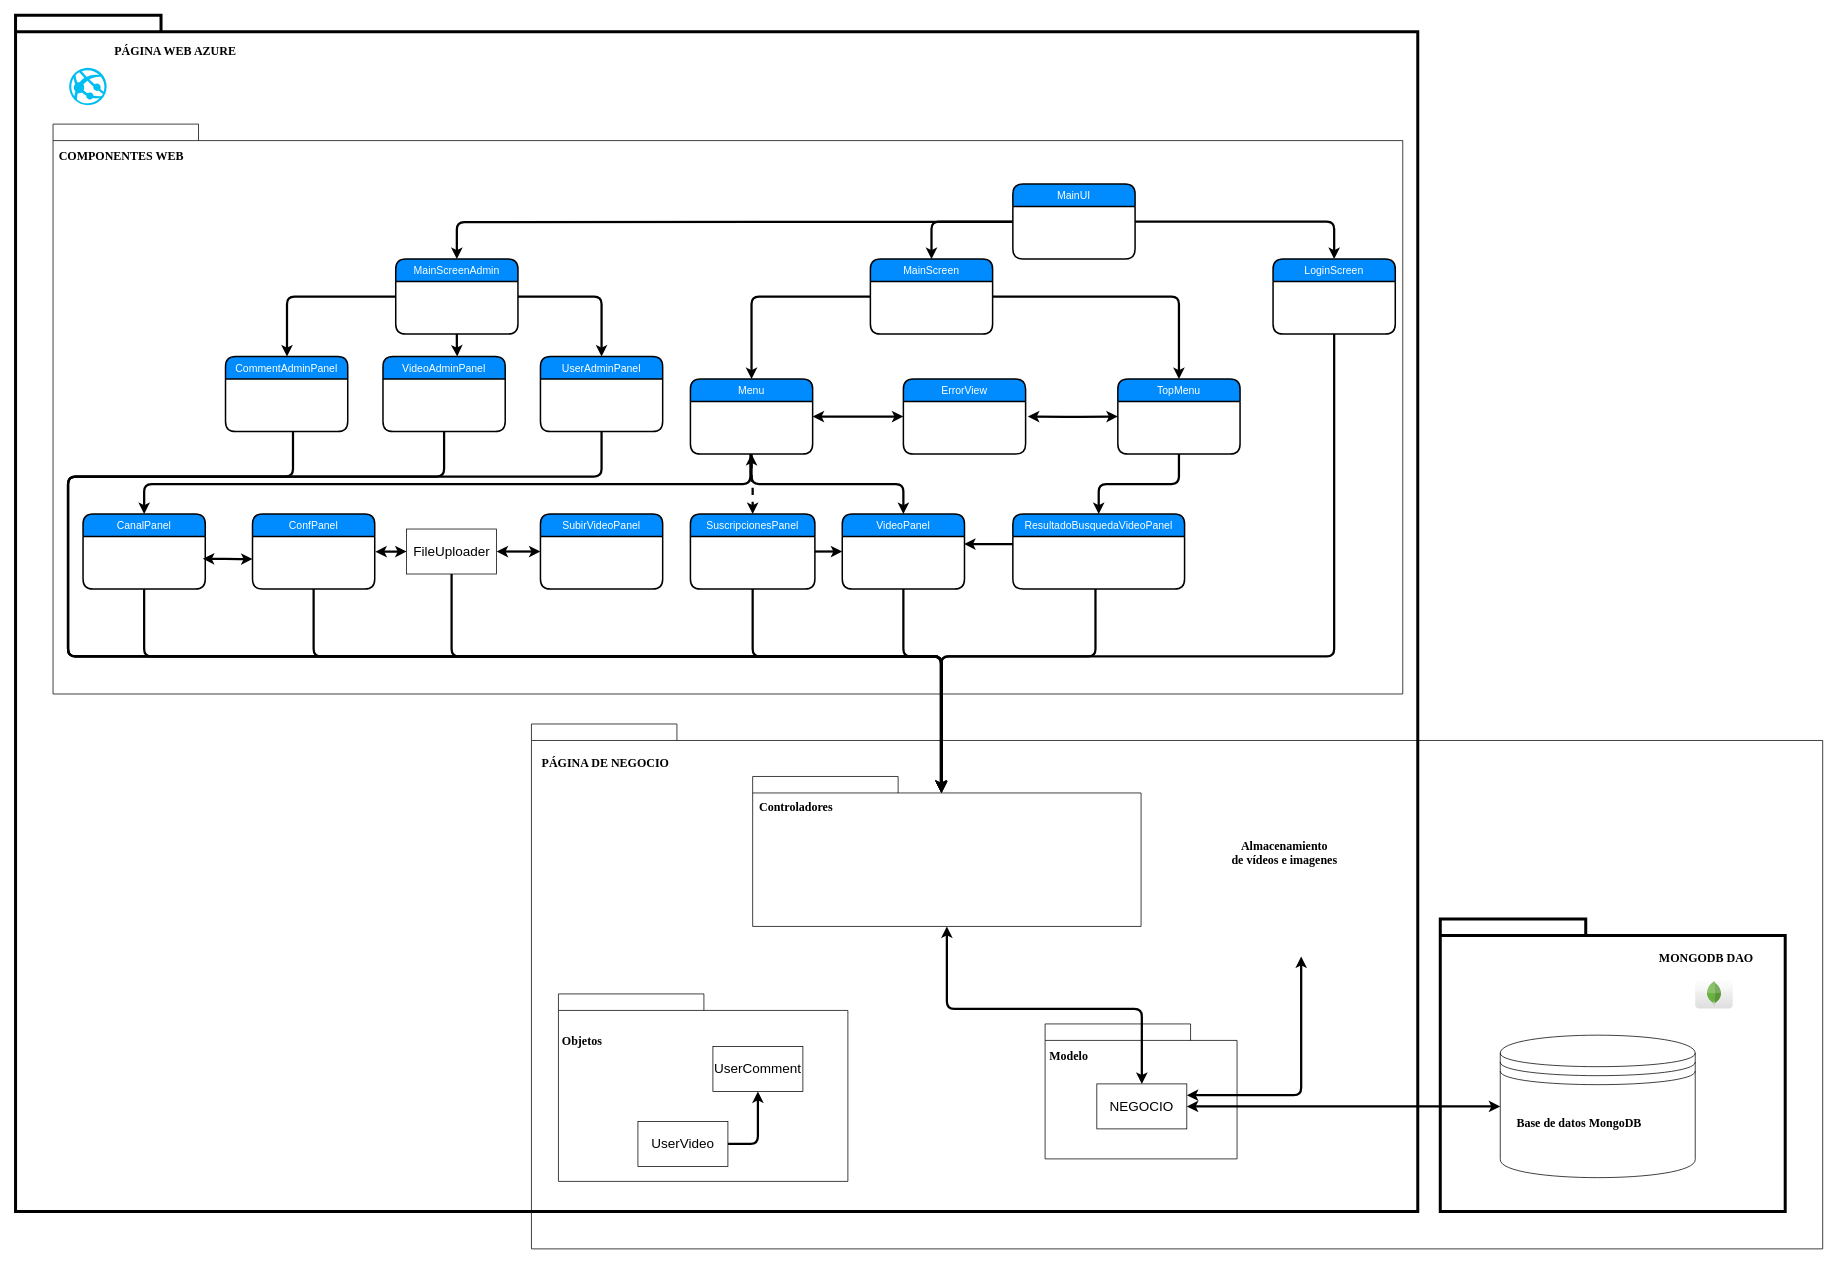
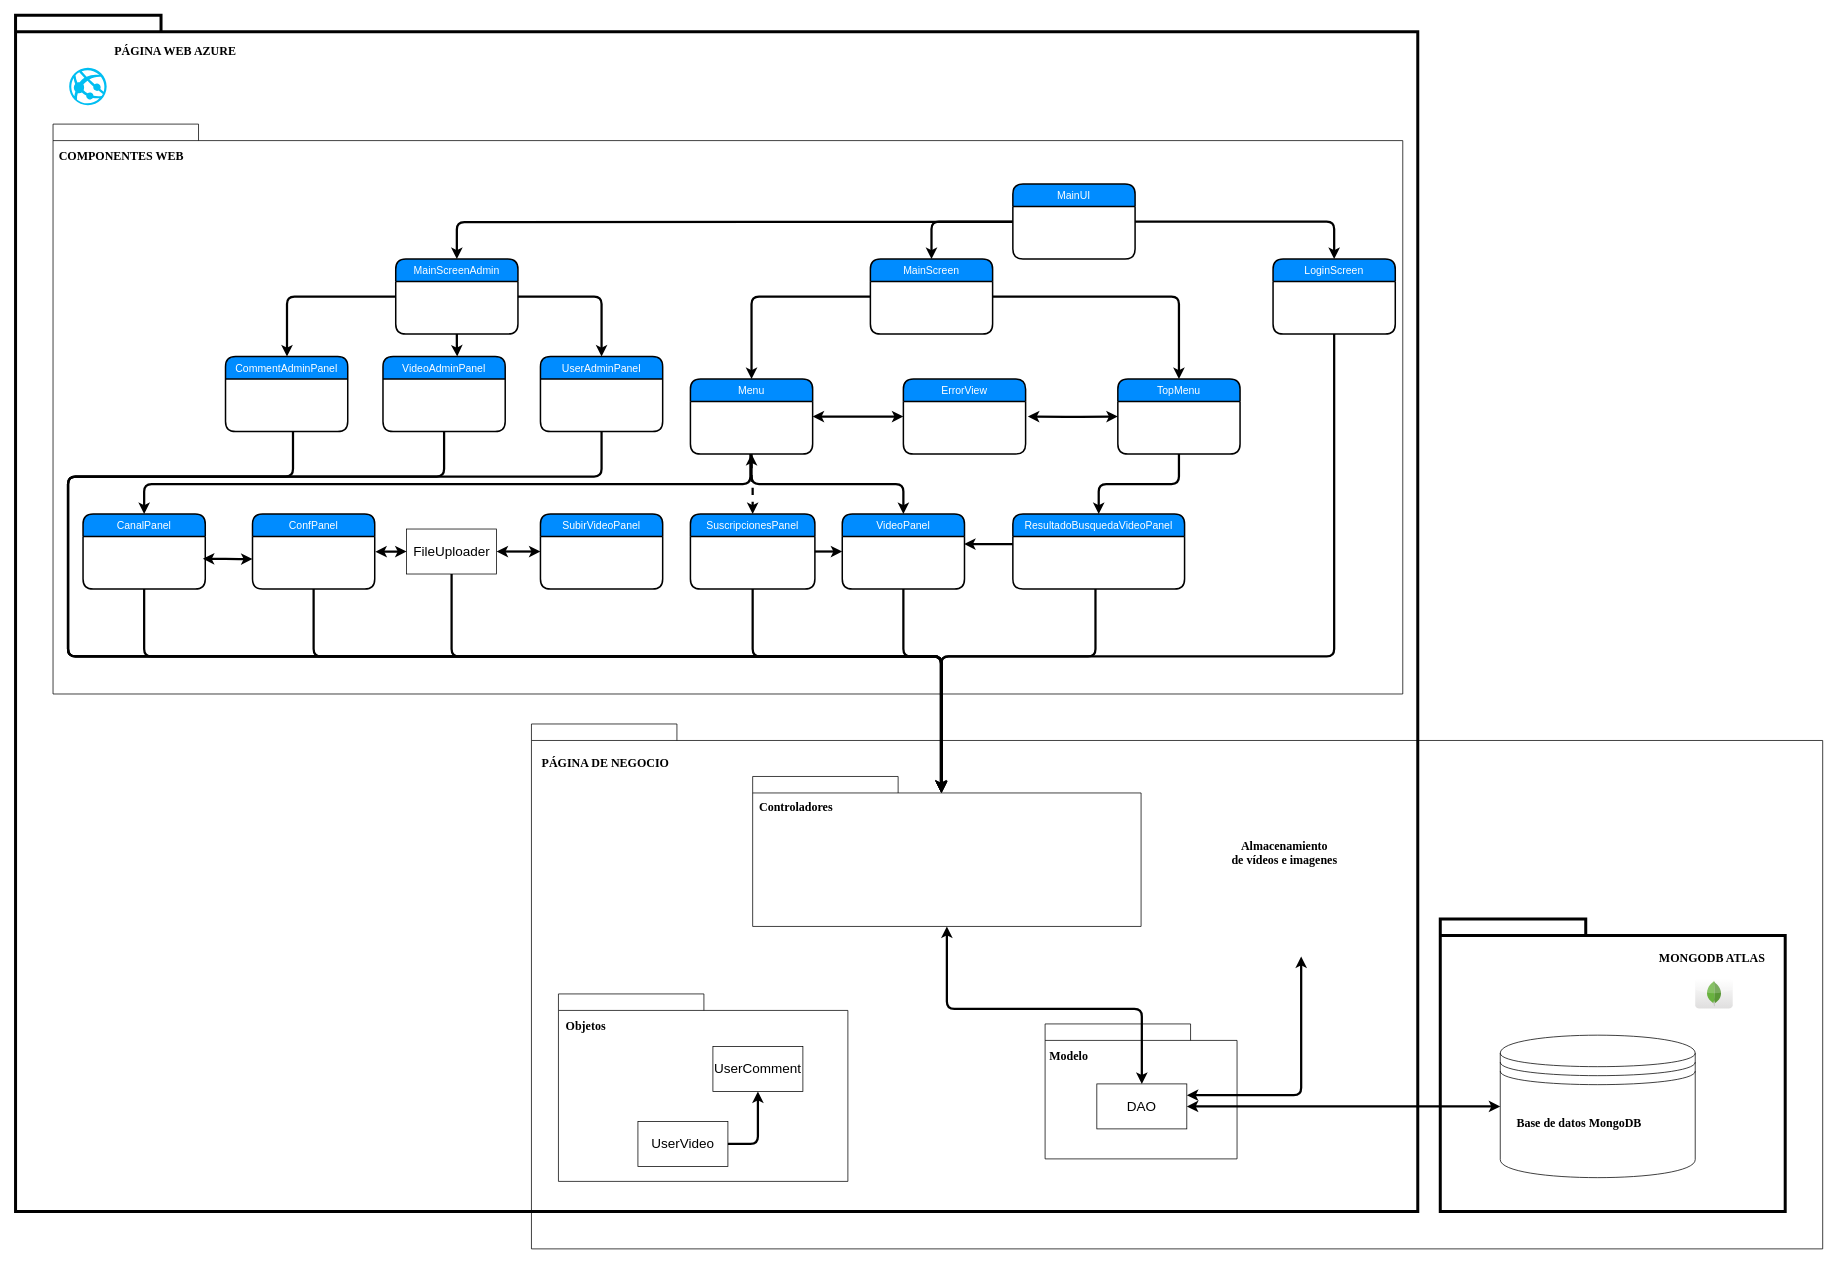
node "MONGODB DAO": label "MONGODB DAO" -> "MONGODB ATLAS"
node "Objetos": moved (609, 1039) -> (613, 1024)
node "NEGOCIO": label "NEGOCIO" -> "DAO"
